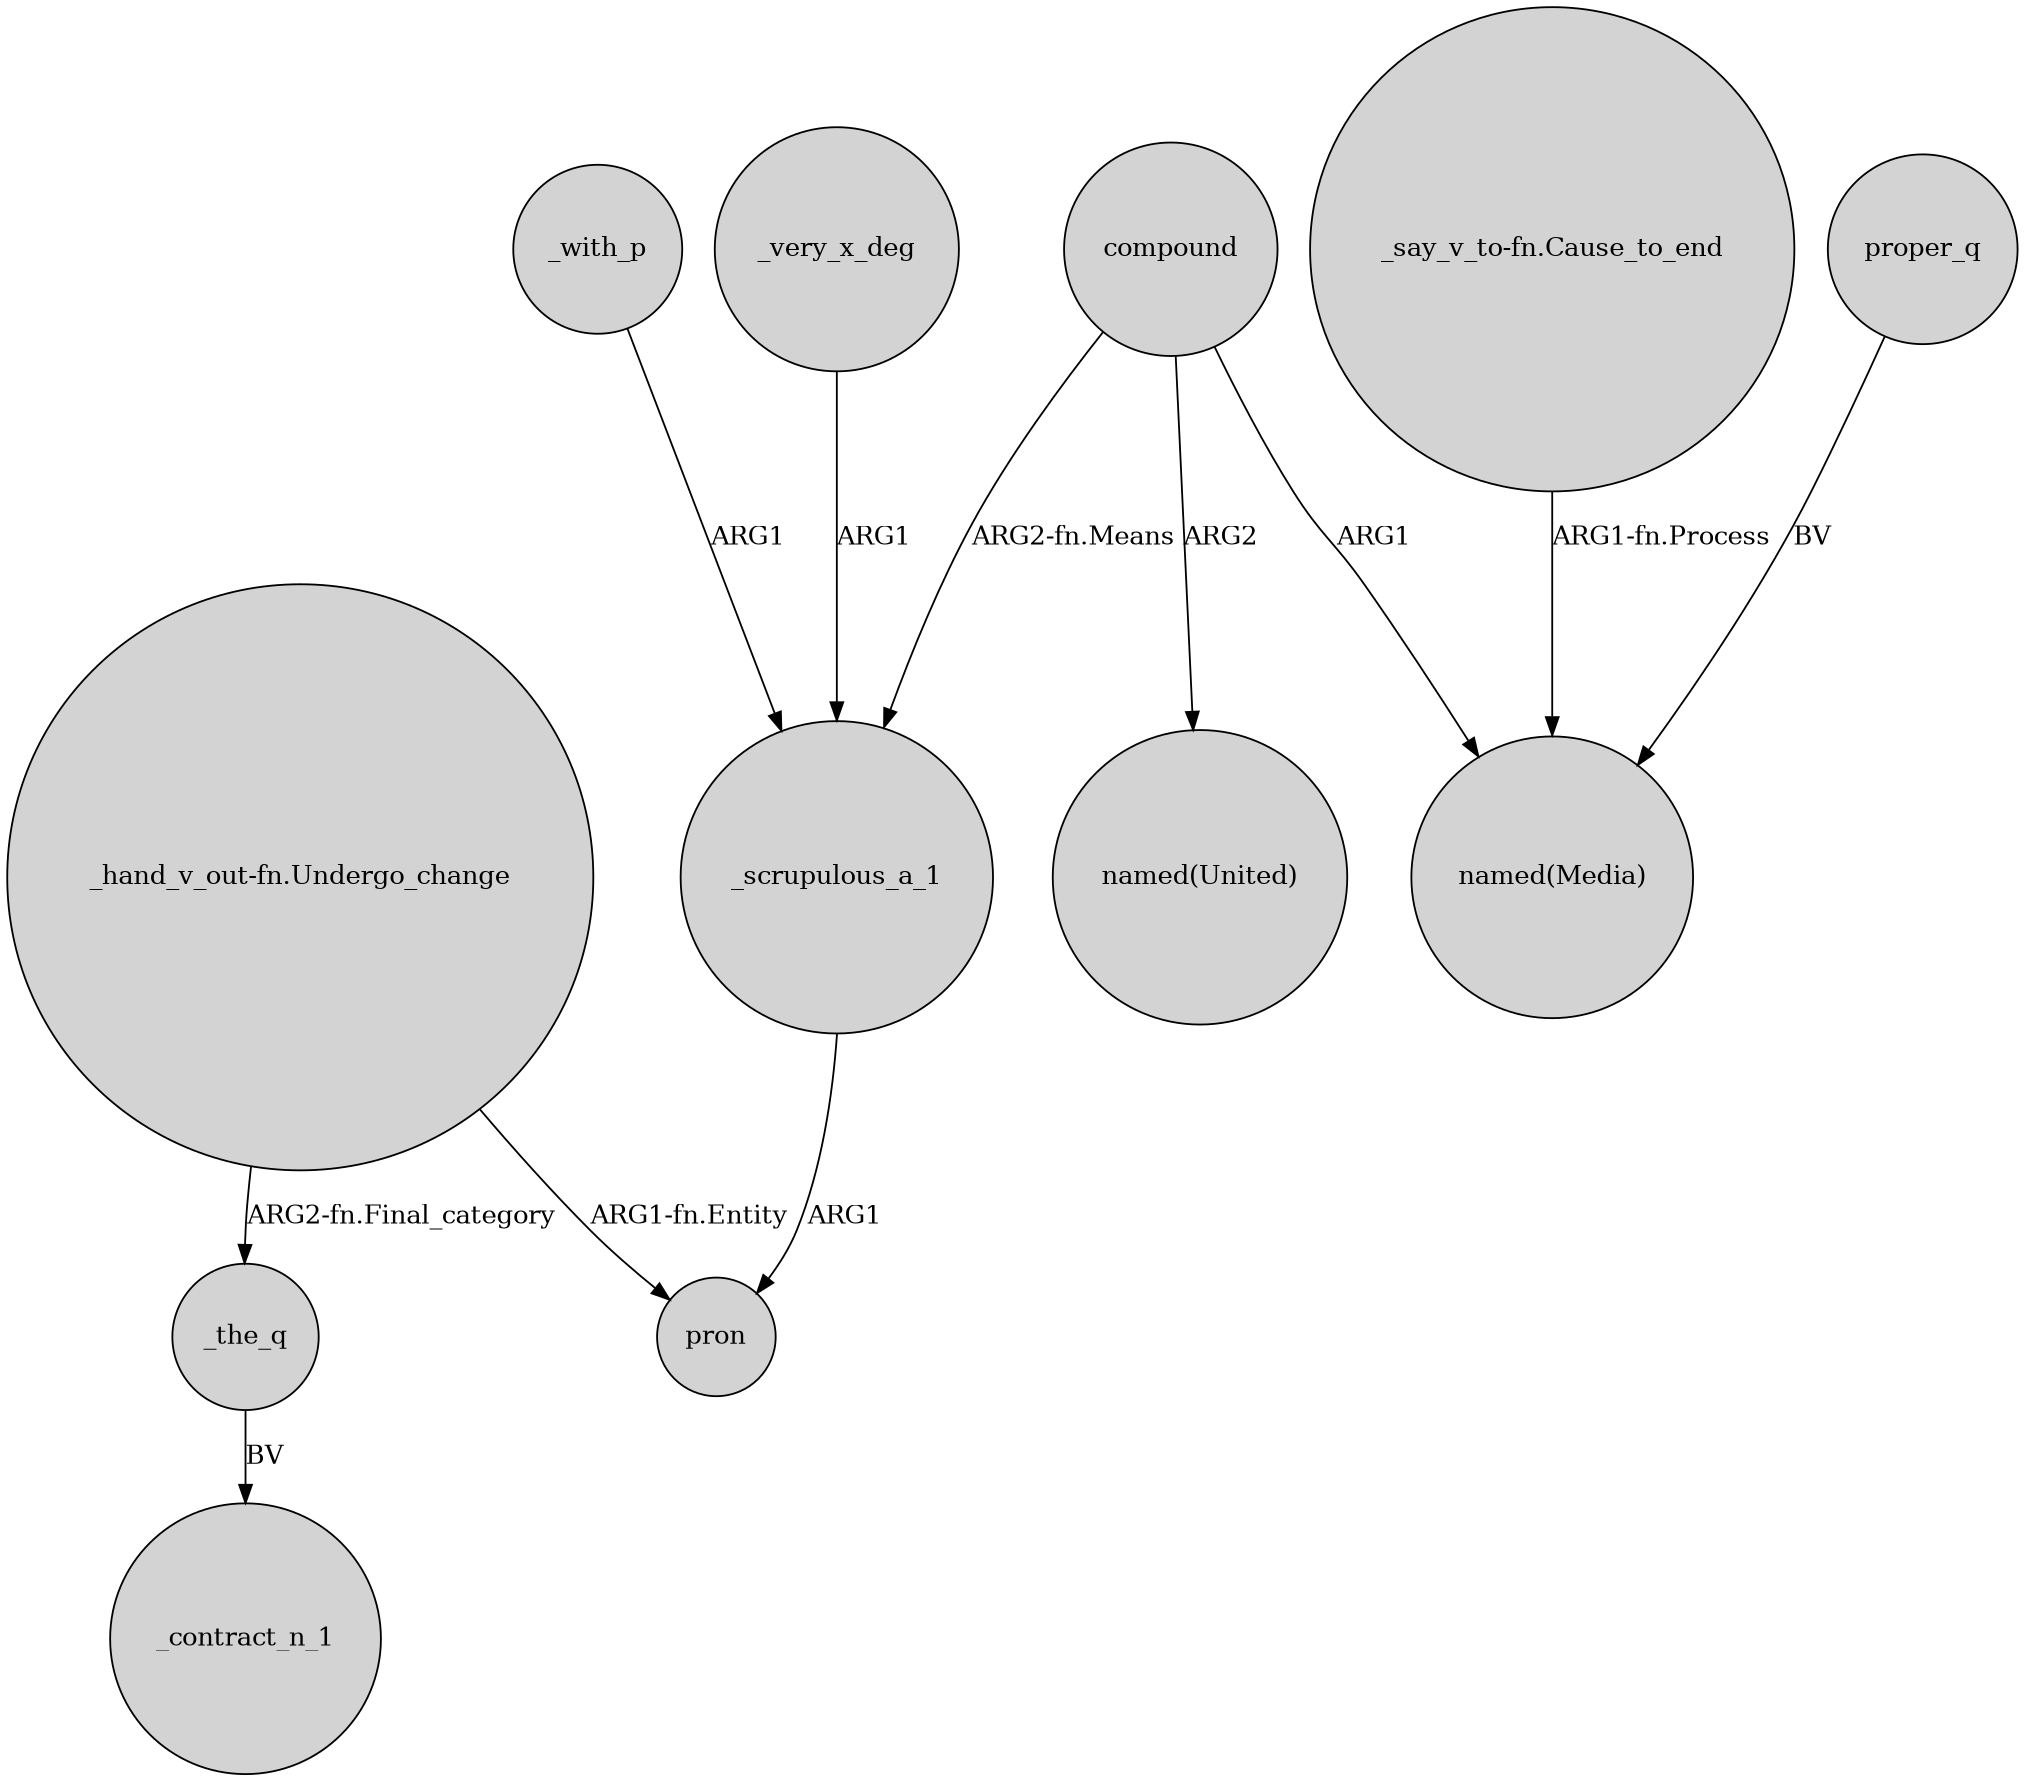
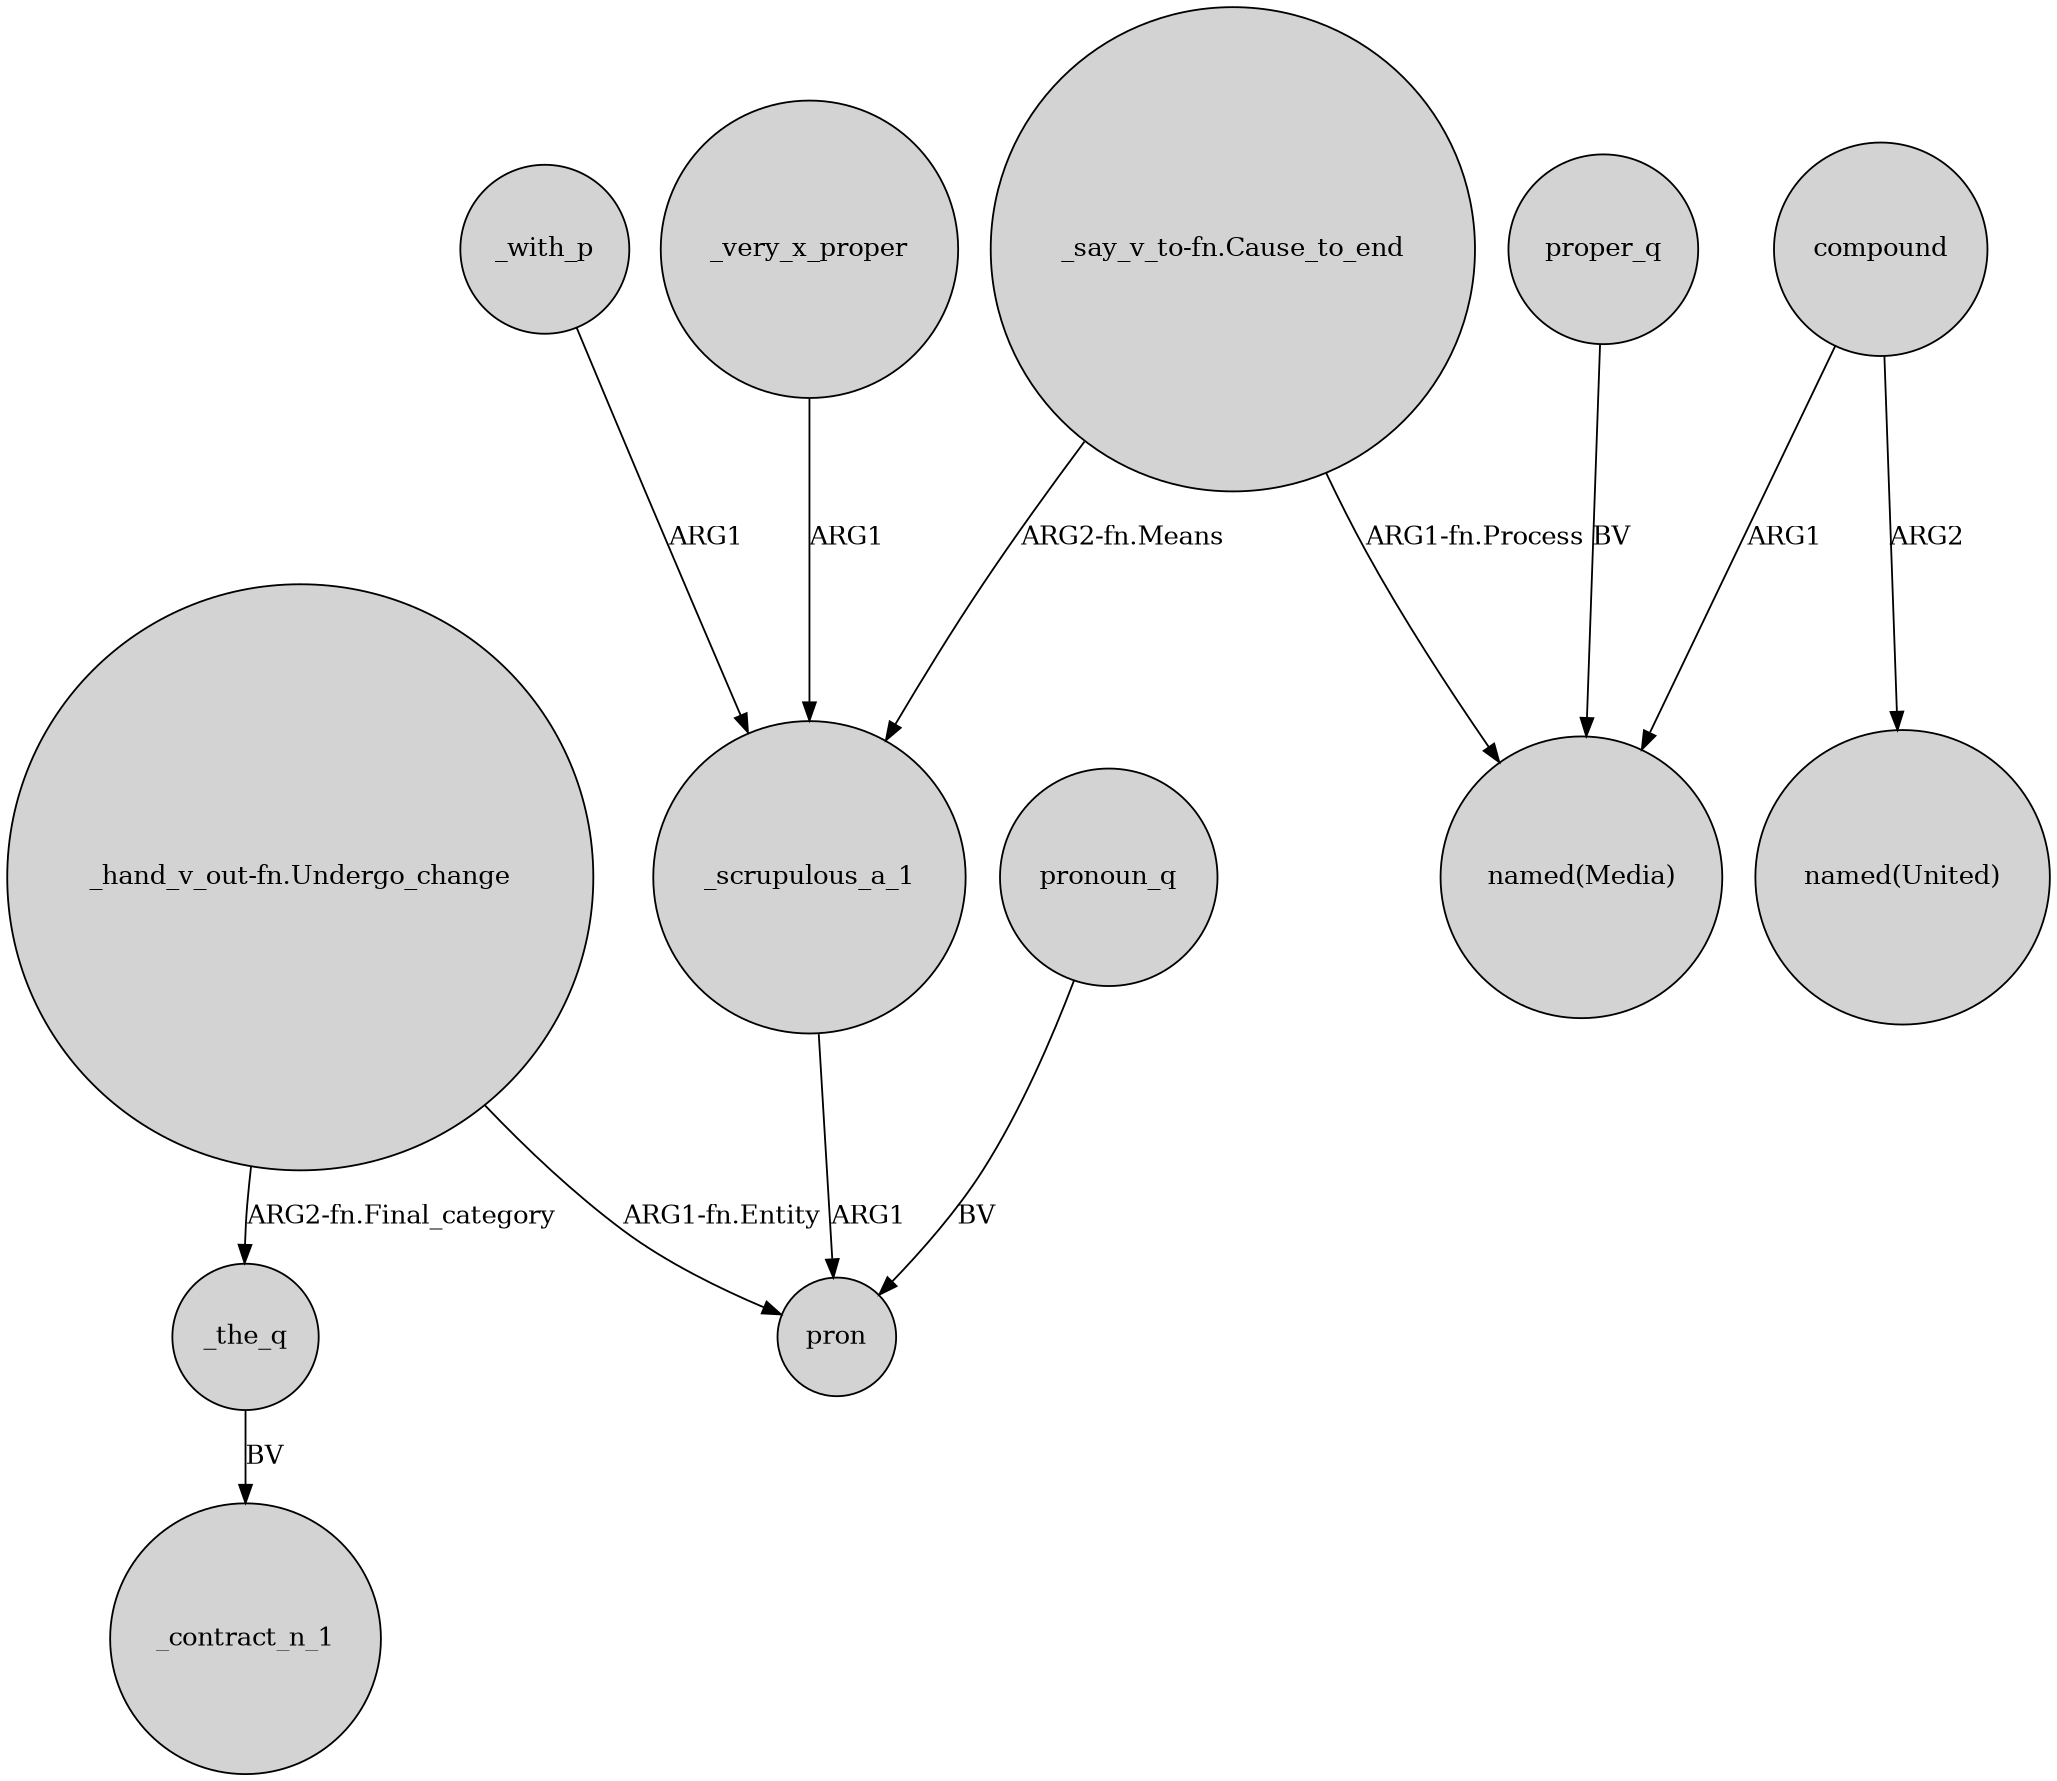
node "_very_x_deg": label "_very_x_deg" -> "_very_x_proper"
edge "compound" -> "_scrupulous_a_1": now "_say_v_to-fn.Cause_to_end" -> "_scrupulous_a_1"
node "pronoun_q": added
